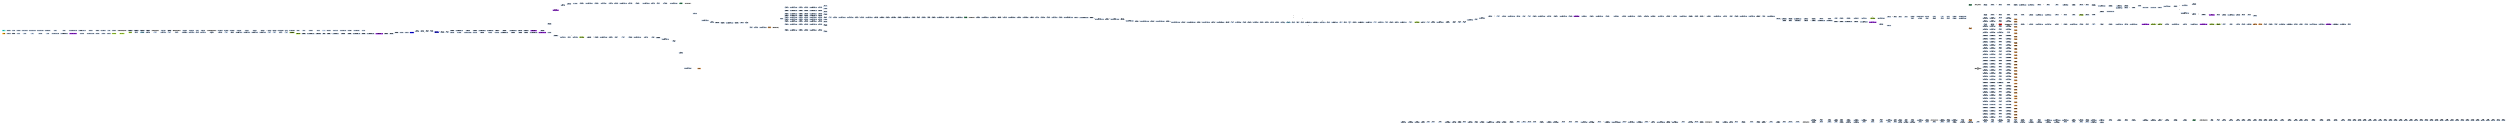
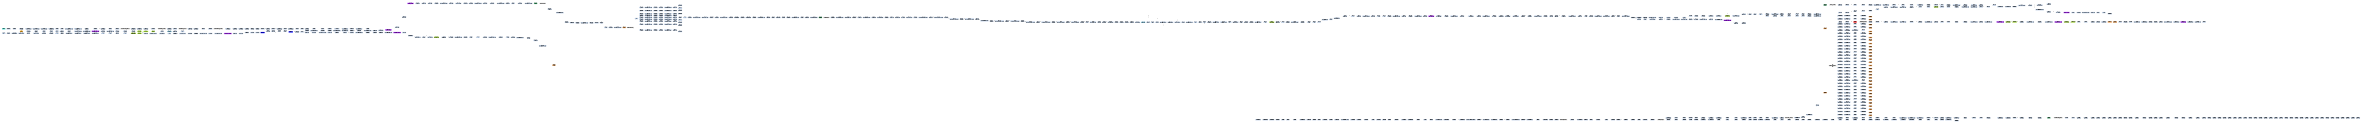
node "0x0042409e addb $0x39<UINT8>, %al": removed
